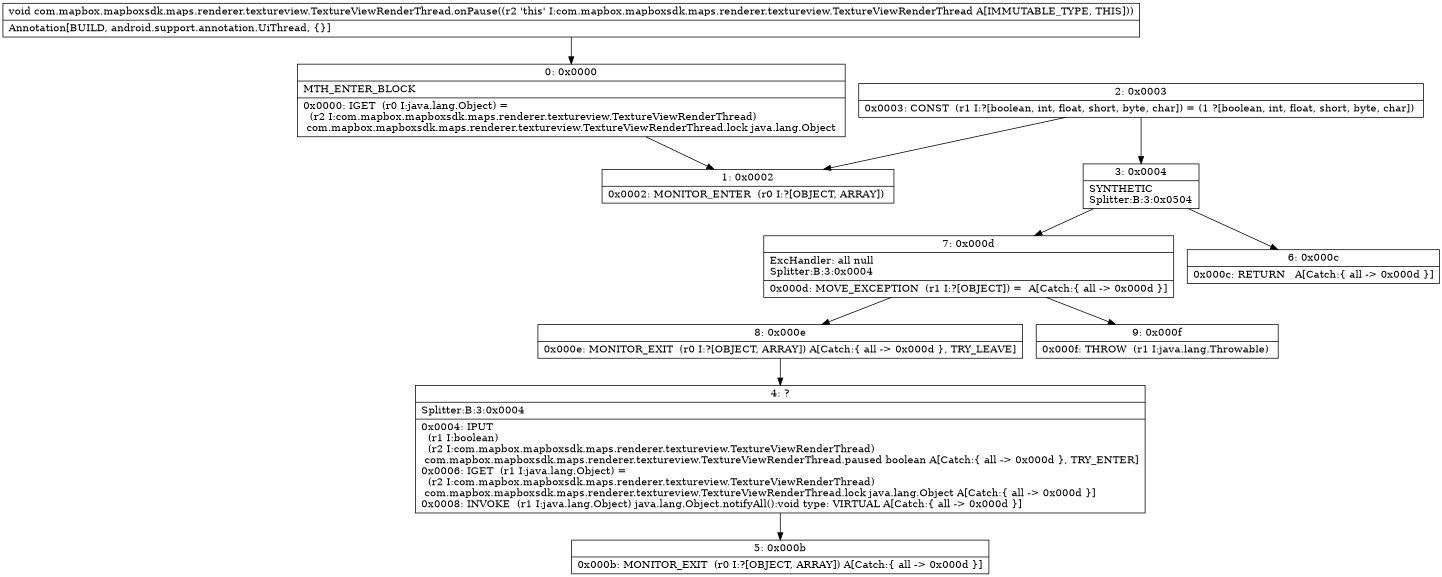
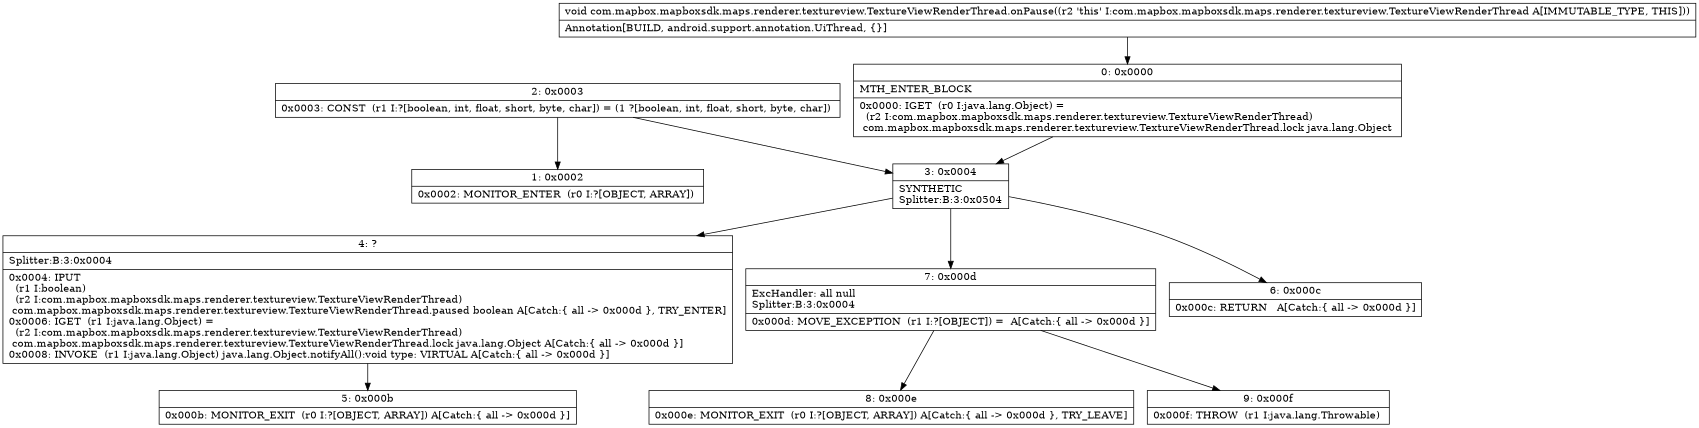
edge "0: 0x0000" -> "1: 0x0002": now "0: 0x0000" -> "3: 0x0004"
edge "8: 0x000e" -> "4: ?": now "3: 0x0004" -> "4: ?"
